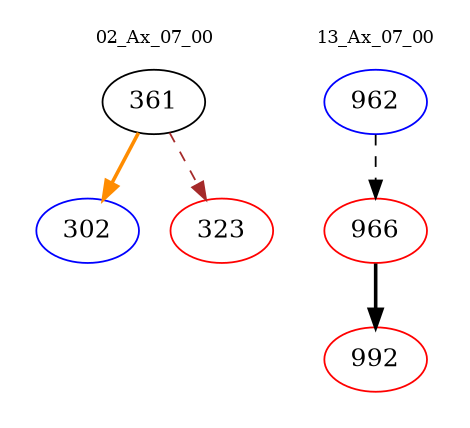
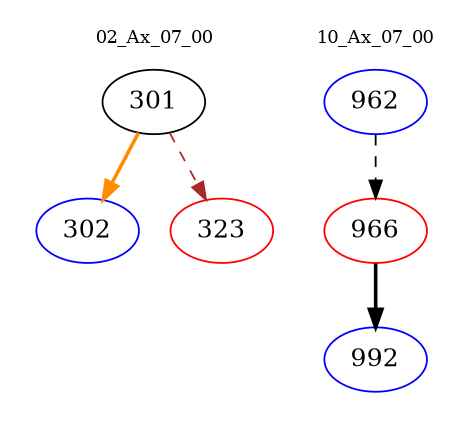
cluster "13_Ax_07_00": label "13_Ax_07_00" -> "10_Ax_07_00"
node "361": label "361" -> "301"
node "992": color red -> blue
